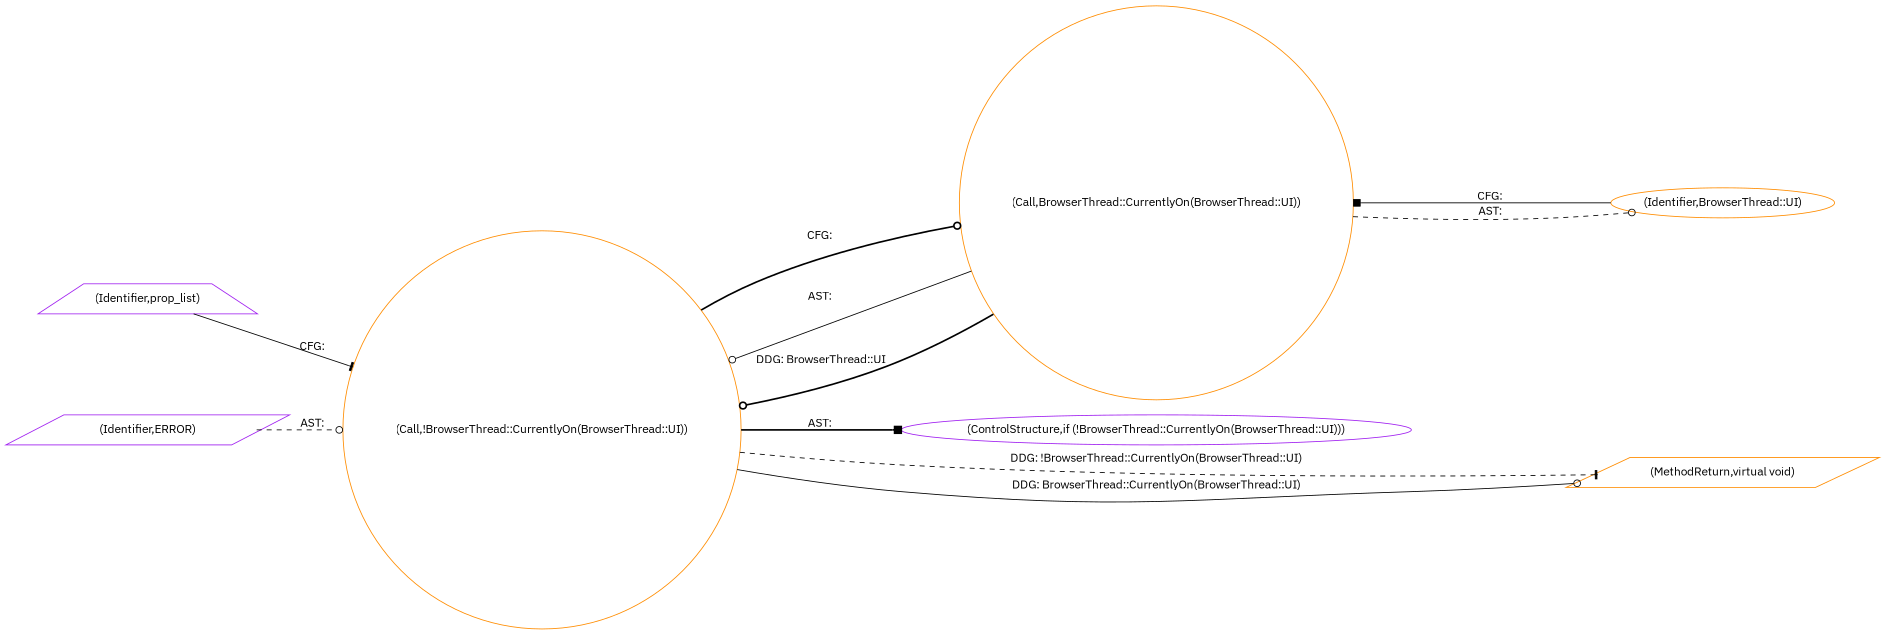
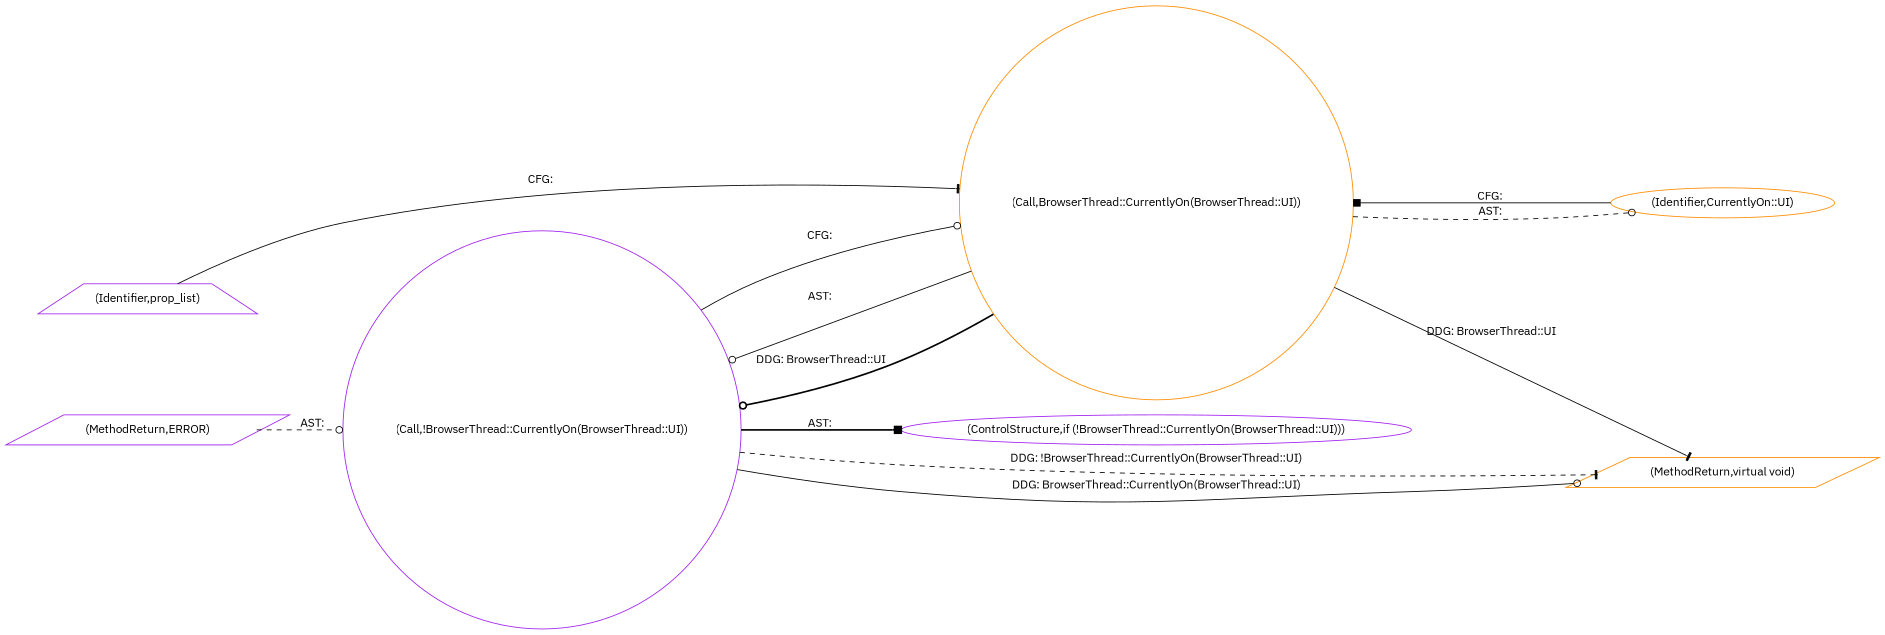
node "(Identifier,BrowserThread::UI)": label "(Identifier,BrowserThread::UI)" -> "(Identifier,CurrentlyOn::UI)"
edge "(Call,!BrowserThread::CurrentlyOn(BrowserThread::UI))" -> "(Call,BrowserThread::CurrentlyOn(BrowserThread::UI))": style bold -> solid
edge "(Identifier,prop_list)" -> "(Call,!BrowserThread::CurrentlyOn(BrowserThread::UI))": now "(Identifier,prop_list)" -> "(Call,BrowserThread::CurrentlyOn(BrowserThread::UI))"
edge "(Call,BrowserThread::CurrentlyOn(BrowserThread::UI))" -> "(MethodReturn,virtual void)": added, label "DDG: BrowserThread::UI"
node "(Identifier,ERROR)": label "(Identifier,ERROR)" -> "(MethodReturn,ERROR)"
node "(Call,!BrowserThread::CurrentlyOn(BrowserThread::UI))": color darkorange -> purple
